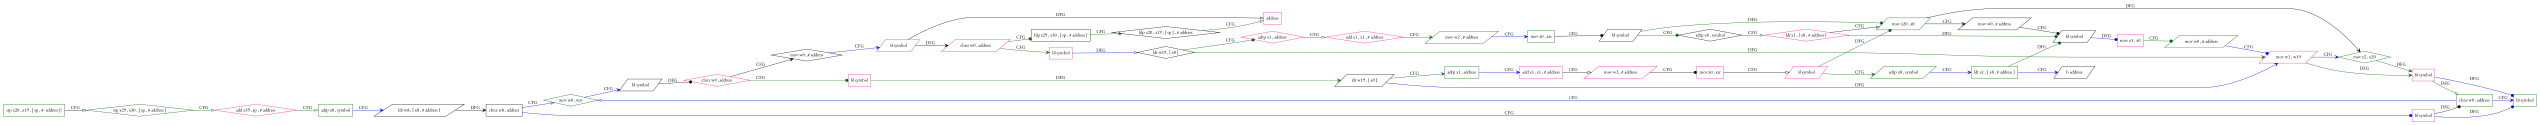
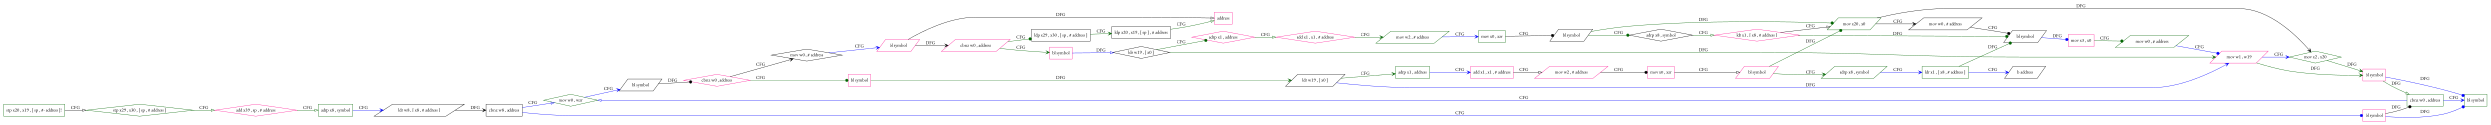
node "ldp x20 , x19 , [ sp ] , # address": shape diamond -> box
